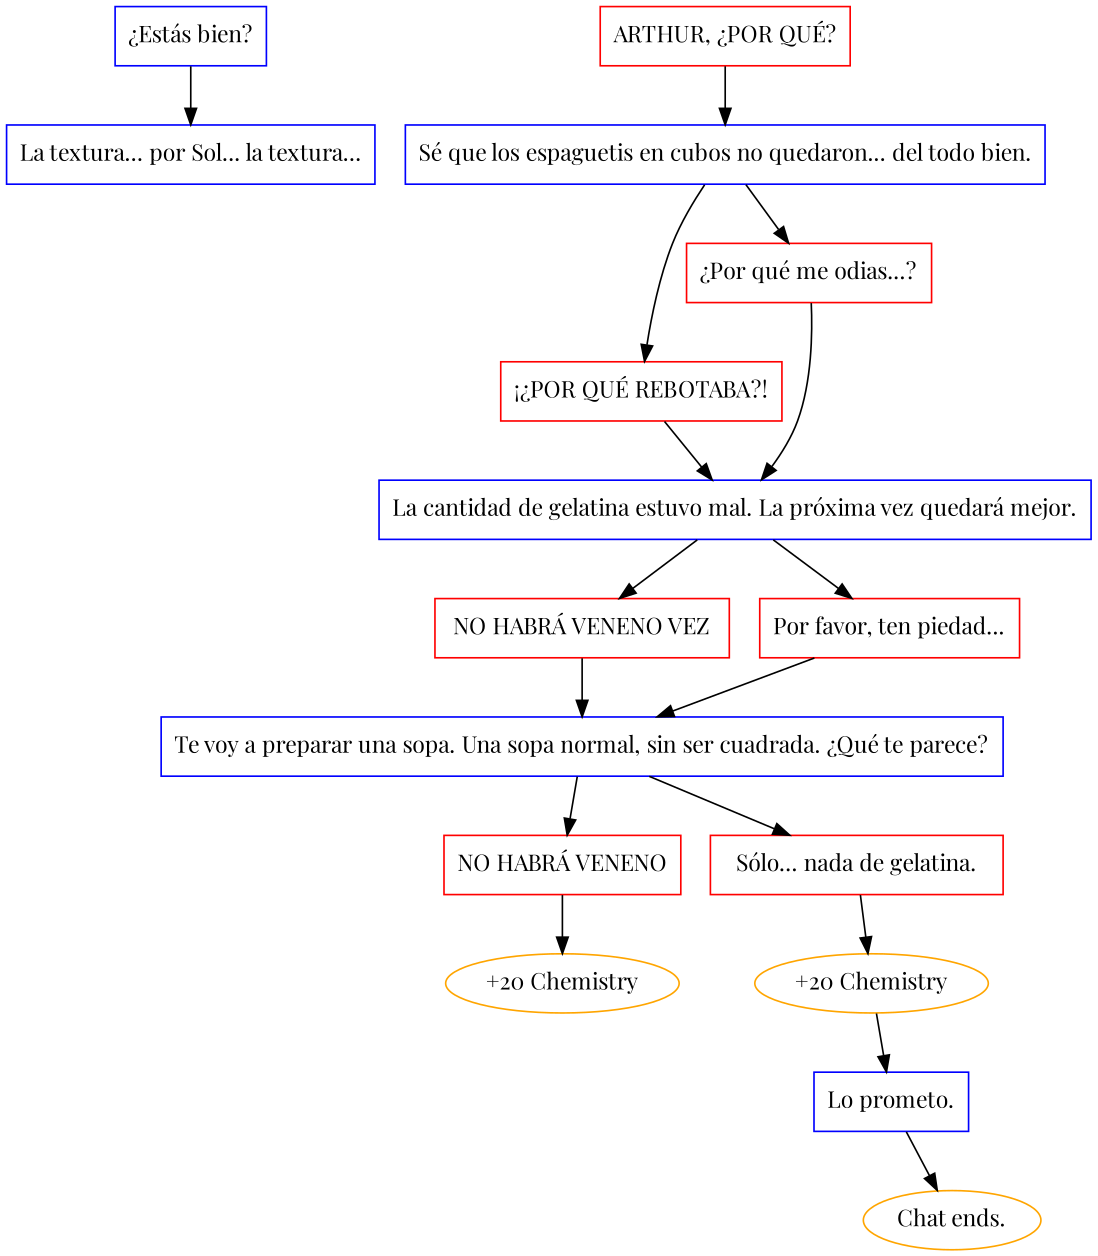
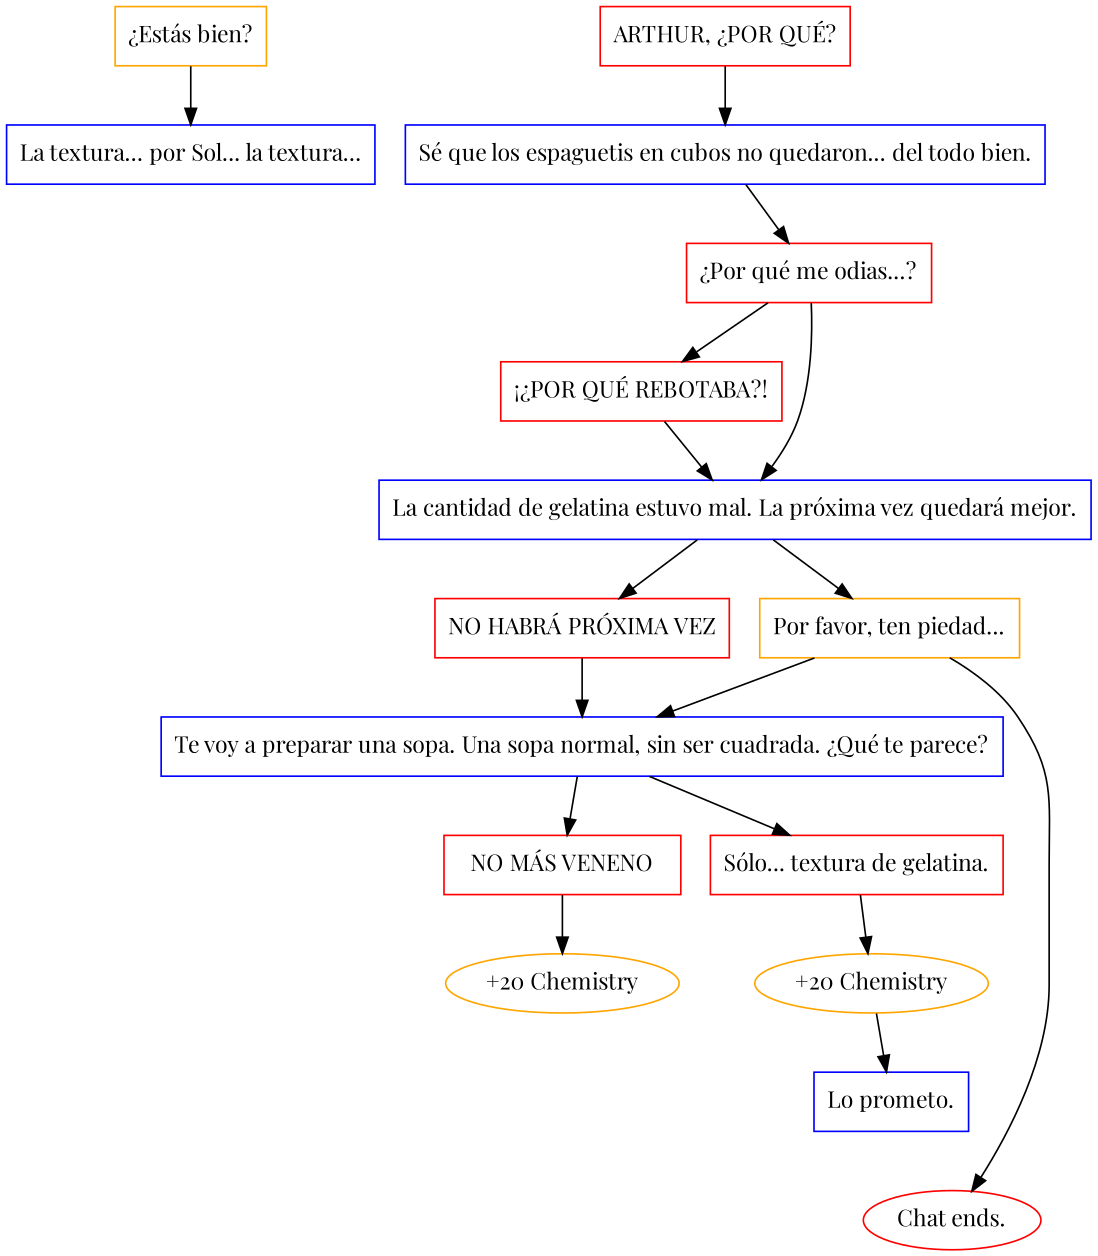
node "¿Estás bien?": color blue -> orange
edge "Sé que los espaguetis en cubos no quedaron... del todo bien." -> "¡¿POR QUÉ REBOTABA?!": now "¿Por qué me odias...?" -> "¡¿POR QUÉ REBOTABA?!"
node "NO HABRÁ VENENO VEZ": label "NO HABRÁ VENENO VEZ" -> "NO HABRÁ PRÓXIMA VEZ"
node "Por favor, ten piedad...": color red -> orange
node "NO HABRÁ VENENO": label "NO HABRÁ VENENO" -> "NO MÁS VENENO"
node "Sólo... nada de gelatina.": label "Sólo... nada de gelatina." -> "Sólo... textura de gelatina."
edge "Lo prometo." -> "Chat ends.": now "Por favor, ten piedad..." -> "Chat ends."
node "Chat ends.": color orange -> red
